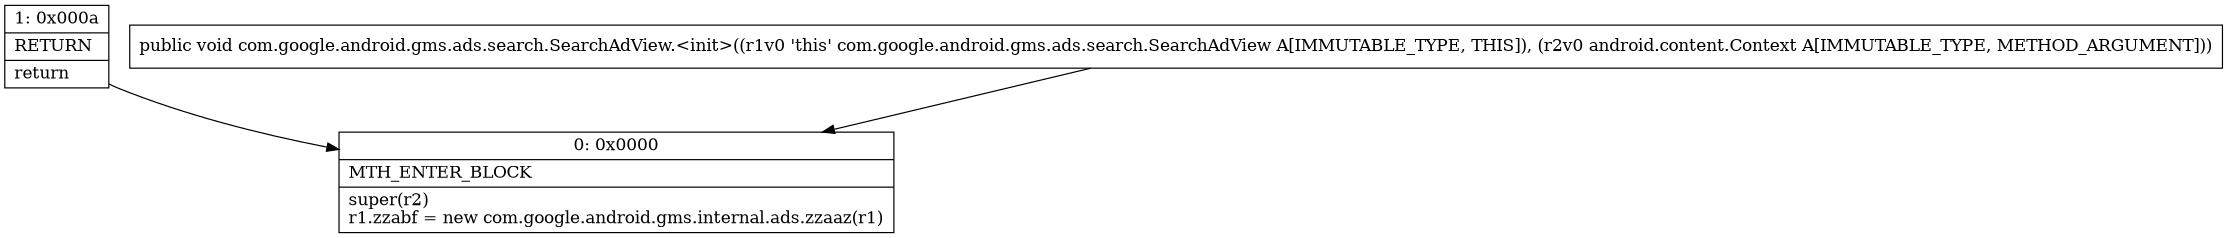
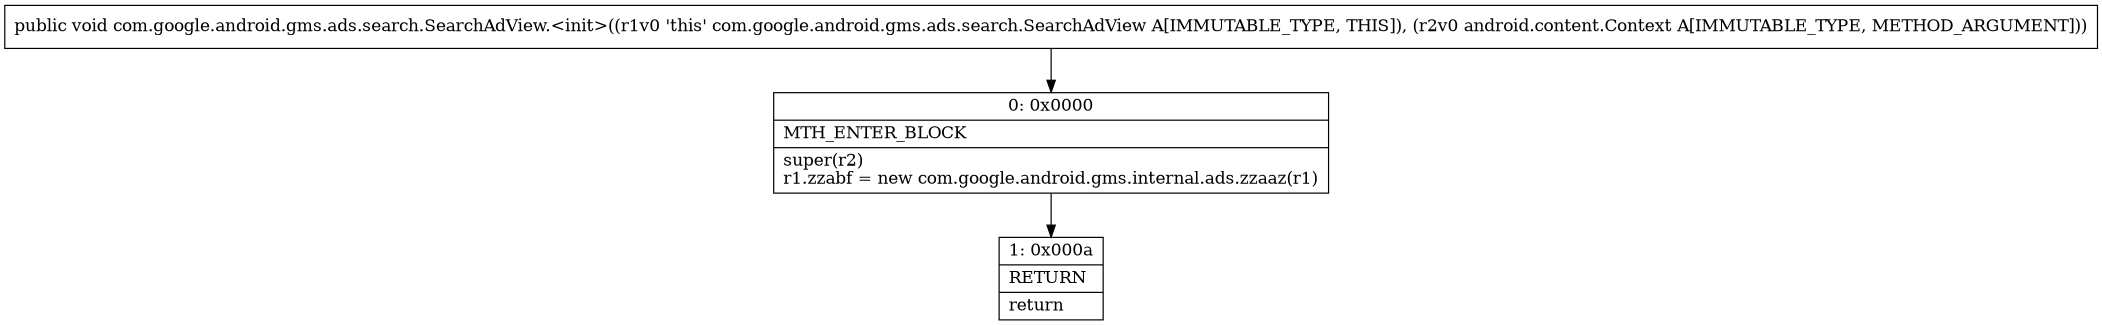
edge "1: 0x000a" -> "0: 0x0000": reversed
